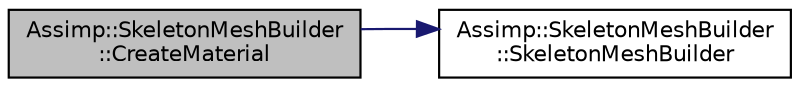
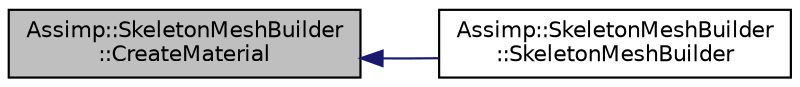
edge "Assimp::SkeletonMeshBuilder ::CreateMaterial" -> "Assimp::SkeletonMeshBuilder ::SkeletonMeshBuilder": reversed
